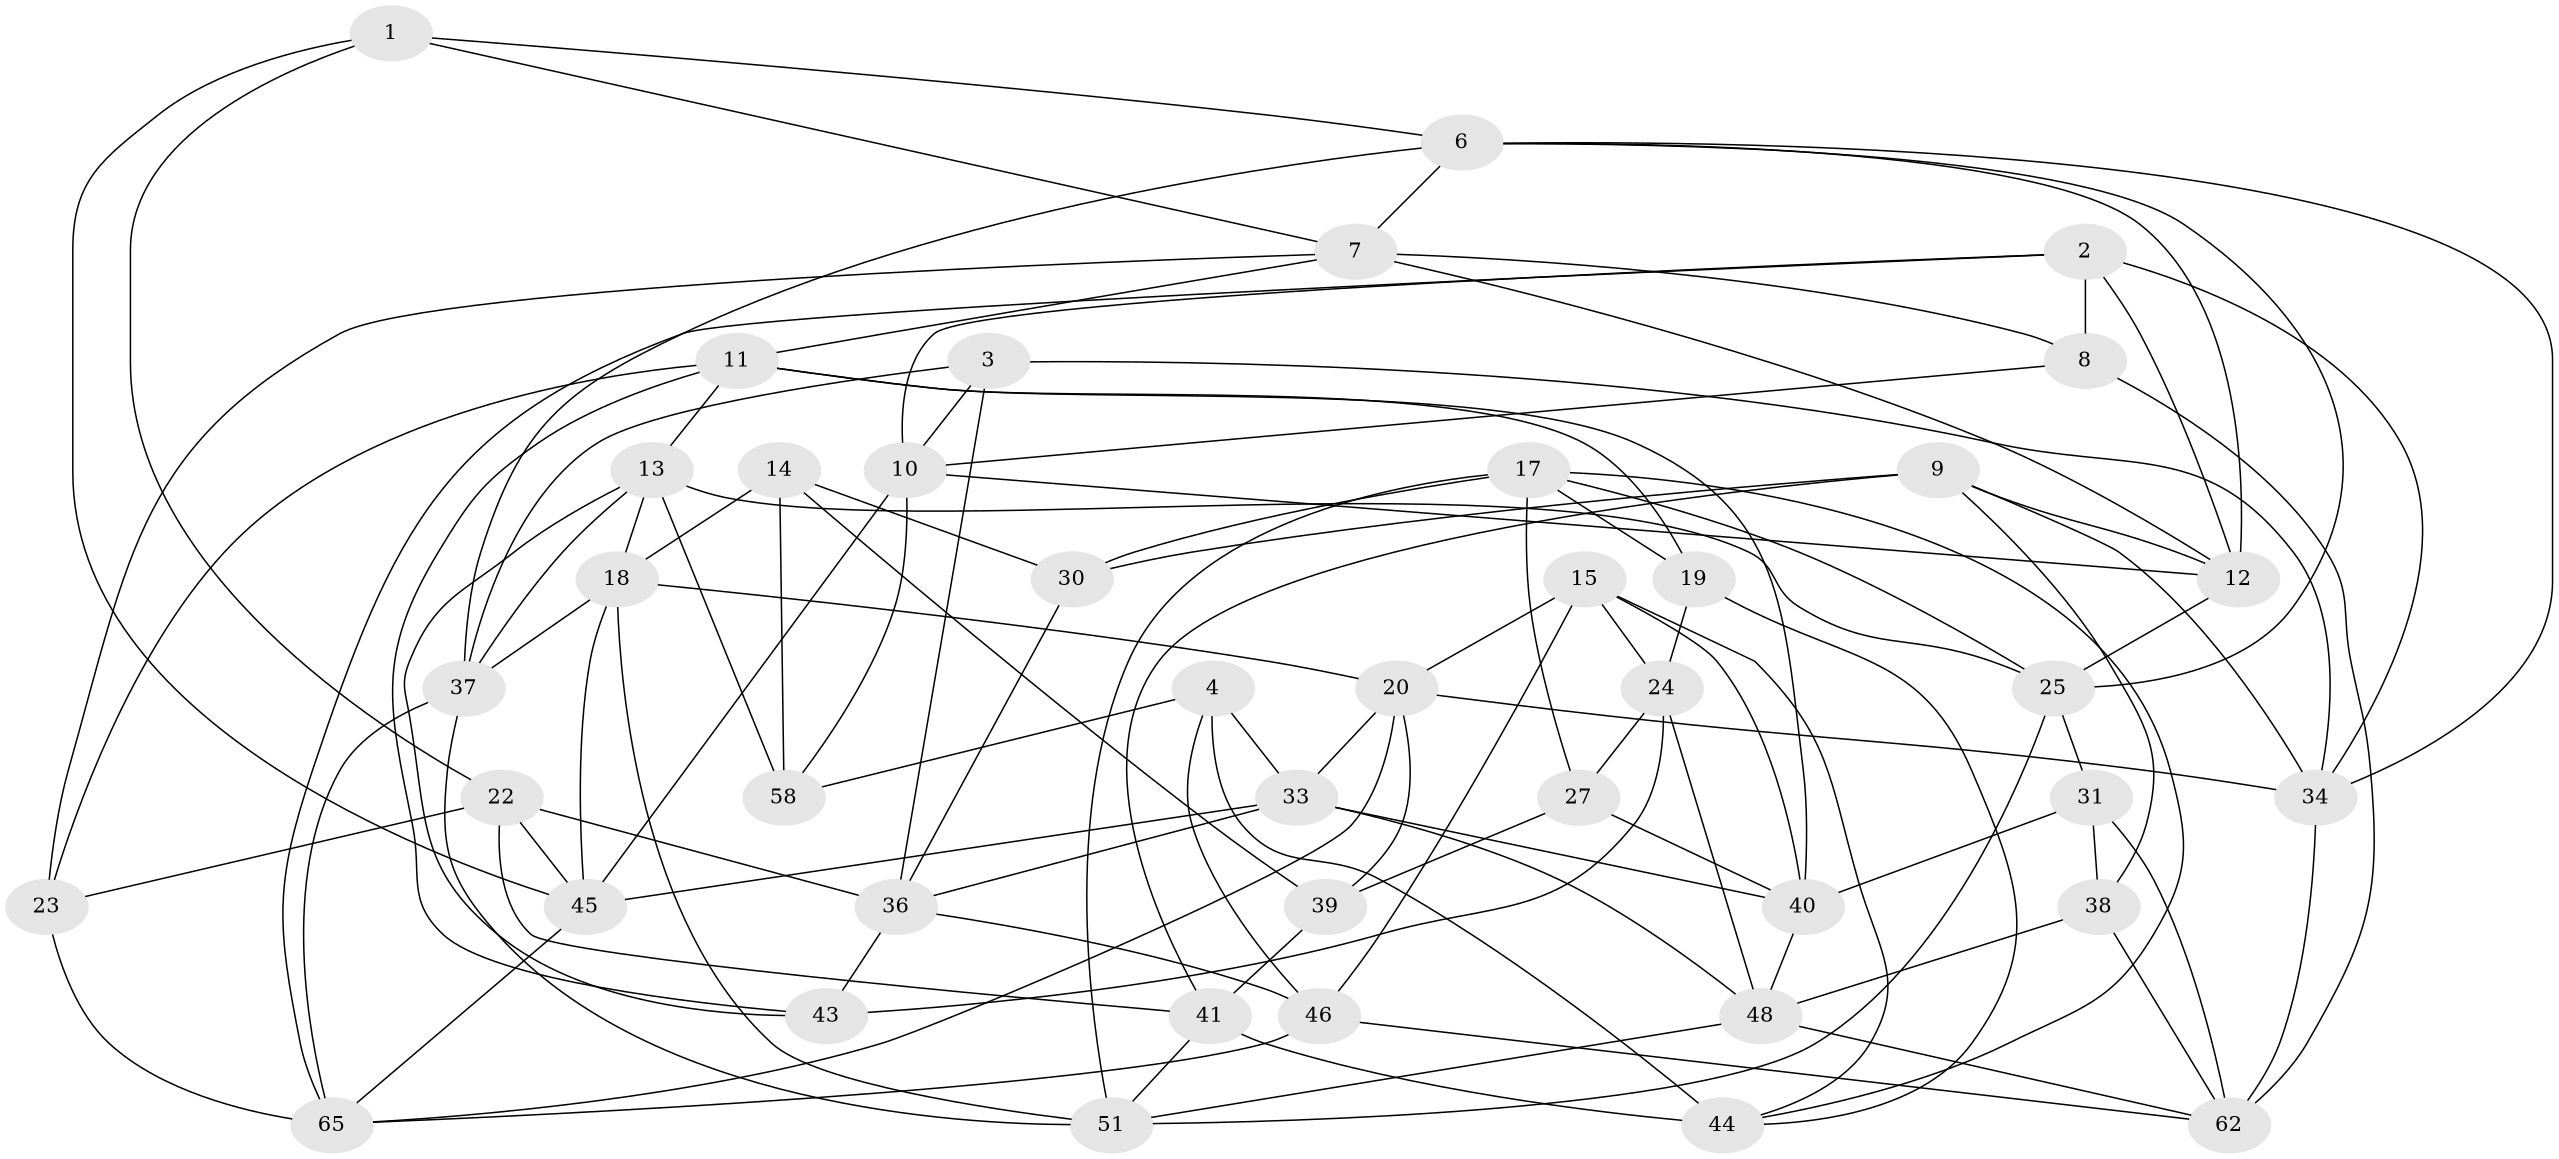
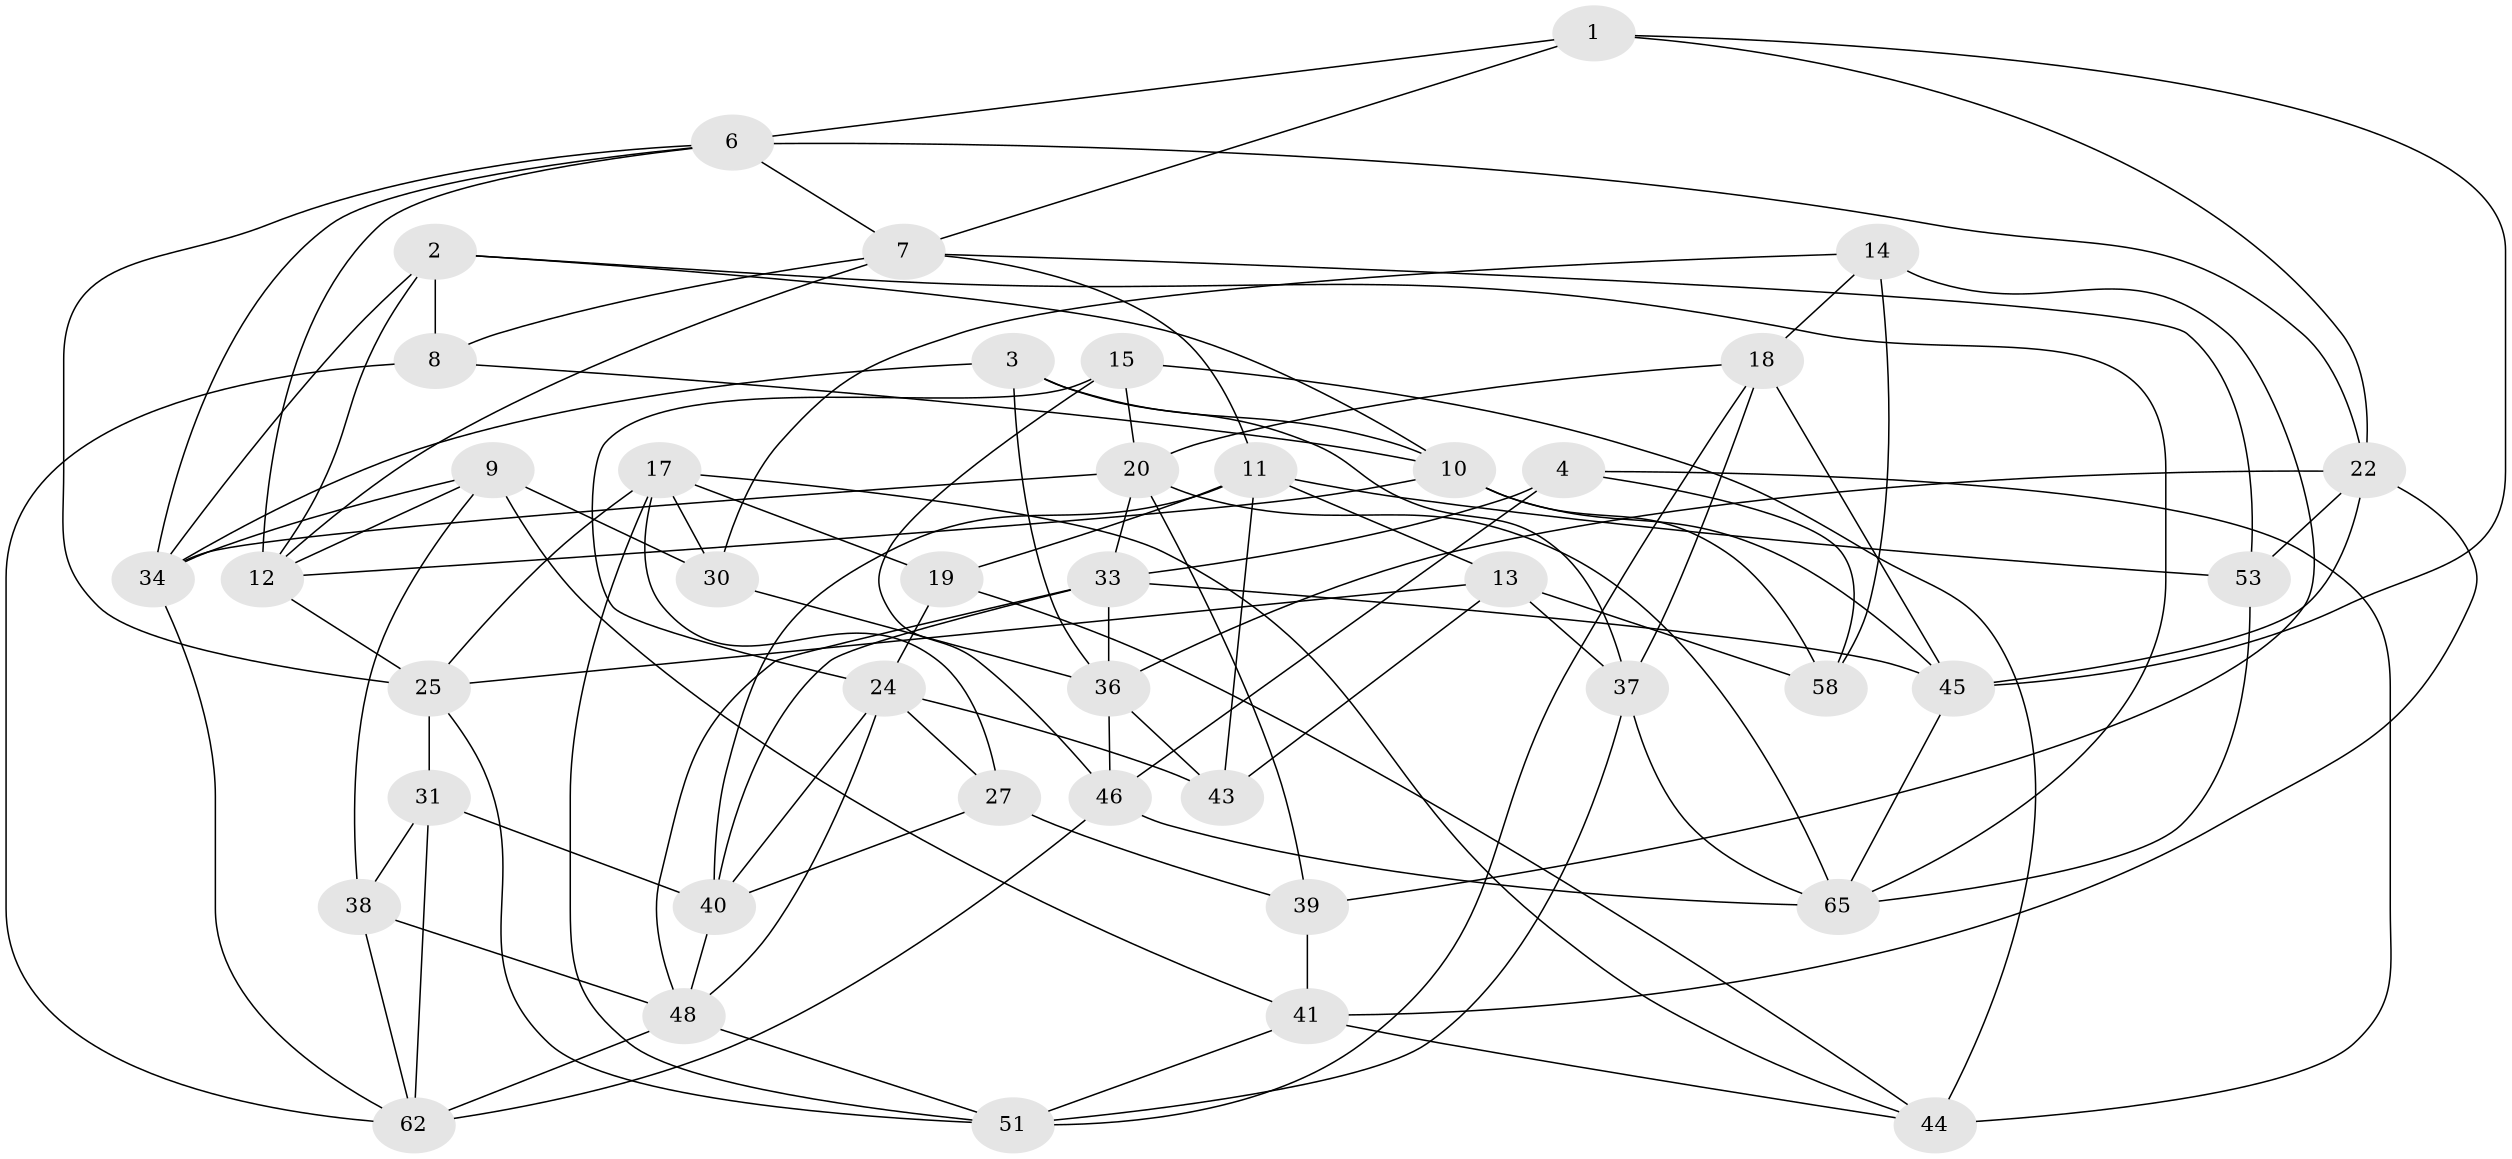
edge "6" -- "37": now "6" -- "22"
edge "13" -- "18": removed
edge "15" -- "40": now "24" -- "40"
node "23": label "23" -> "53"
